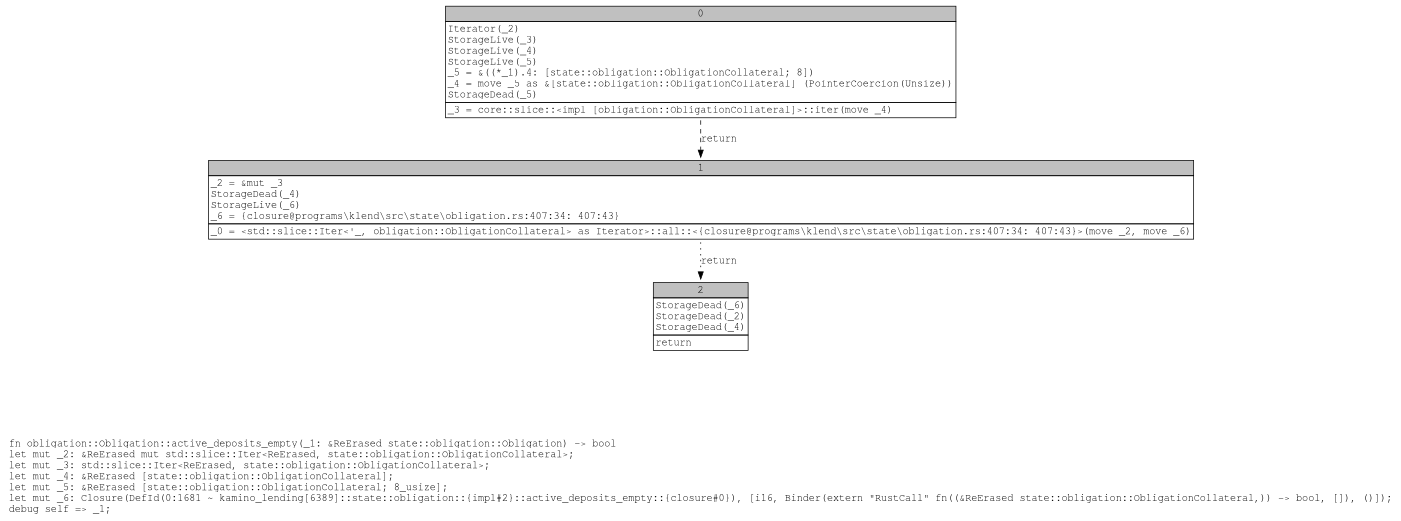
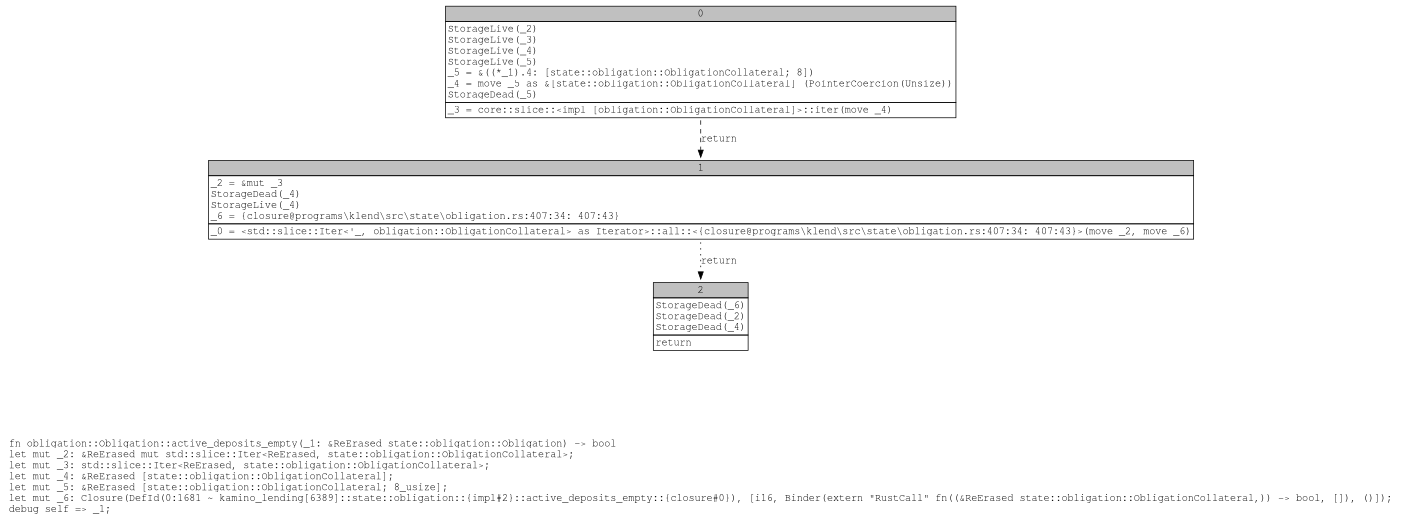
node "0": text "Iterator(_2)" -> "StorageLive(_2)"
node "1": text "StorageLive(_6)" -> "StorageLive(_4)"
